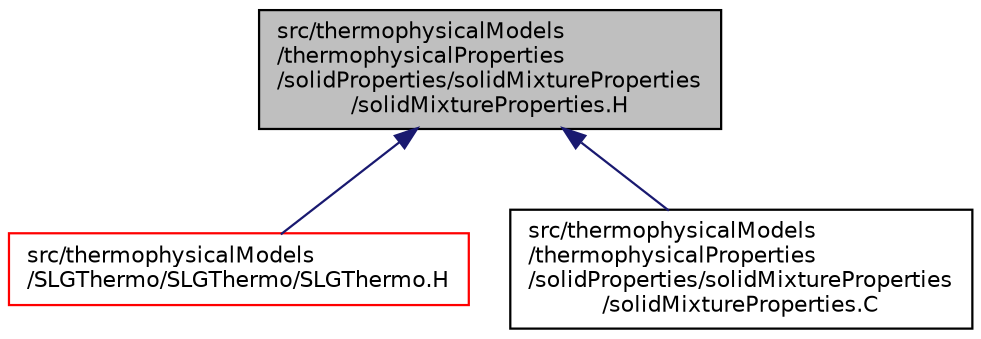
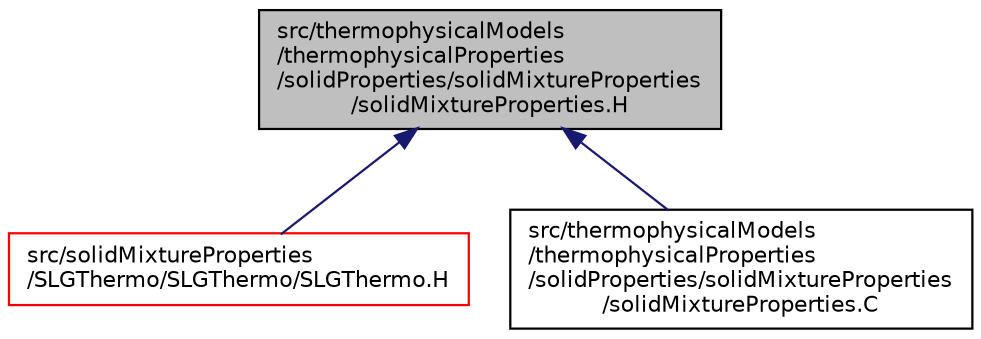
node "src/thermophysicalModels /SLGThermo/SLGThermo/SLGThermo.H": label "src/thermophysicalModels /SLGThermo/SLGThermo/SLGThermo.H" -> "src/solidMixtureProperties /SLGThermo/SLGThermo/SLGThermo.H"
